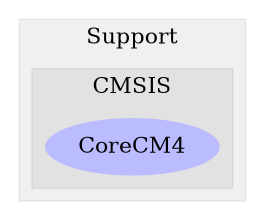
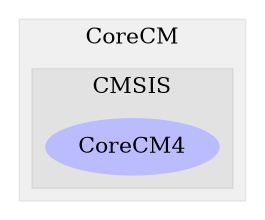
cluster "Support": label "Support" -> "CoreCM"
